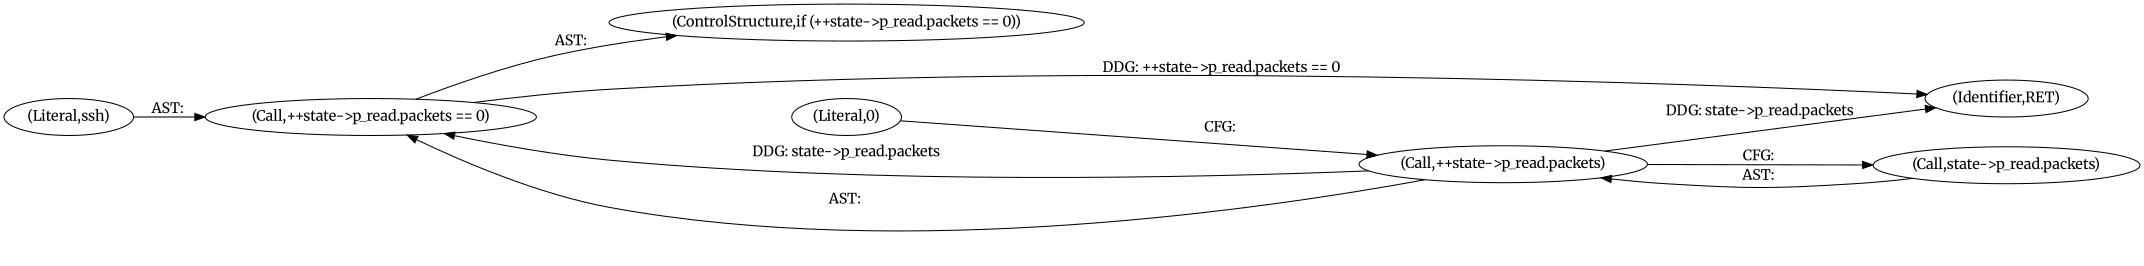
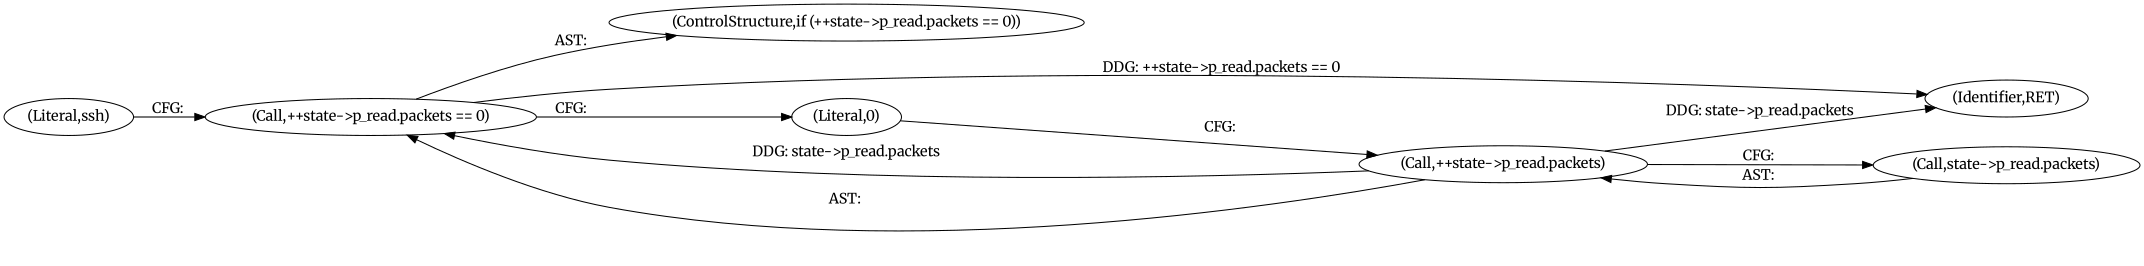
edge "(Literal,ssh)" -> "(Call,++state->p_read.packets == 0)": label "AST: " -> "CFG: "
edge "(Call,++state->p_read.packets == 0)" -> "(Literal,0)": added, label "CFG:"
